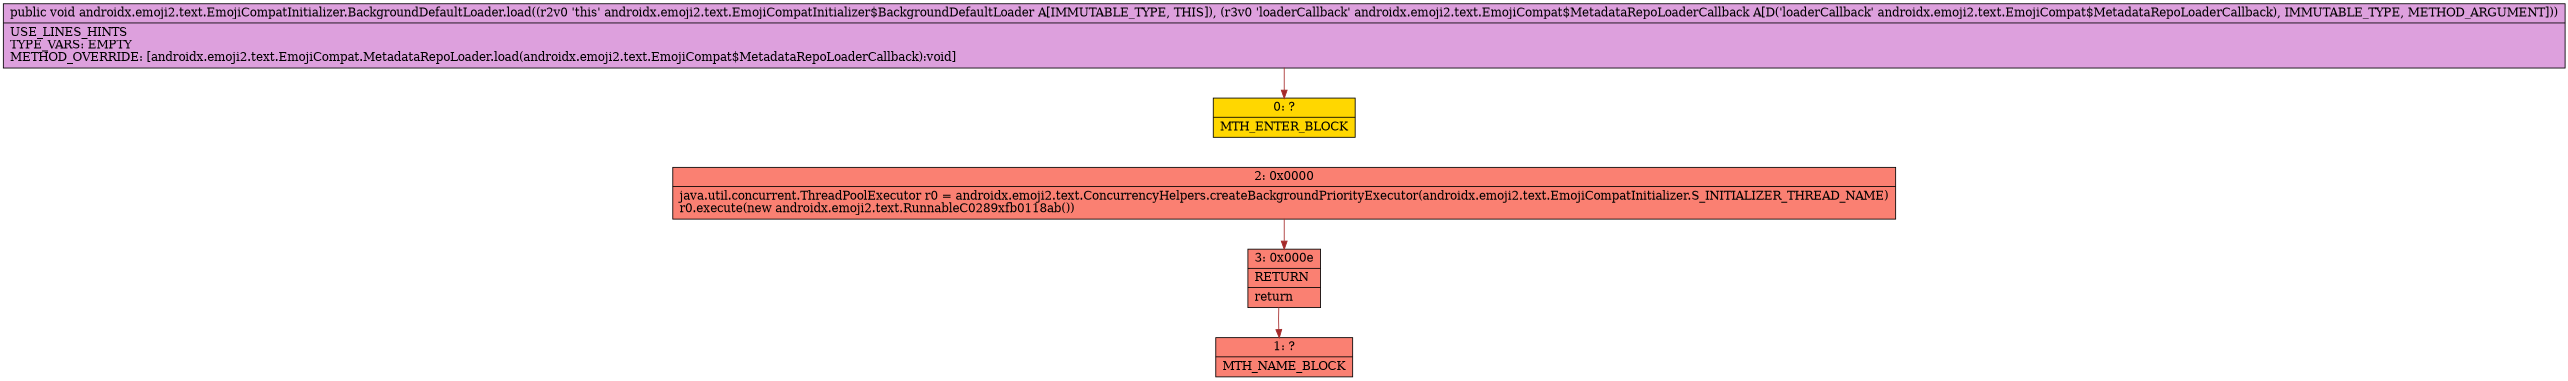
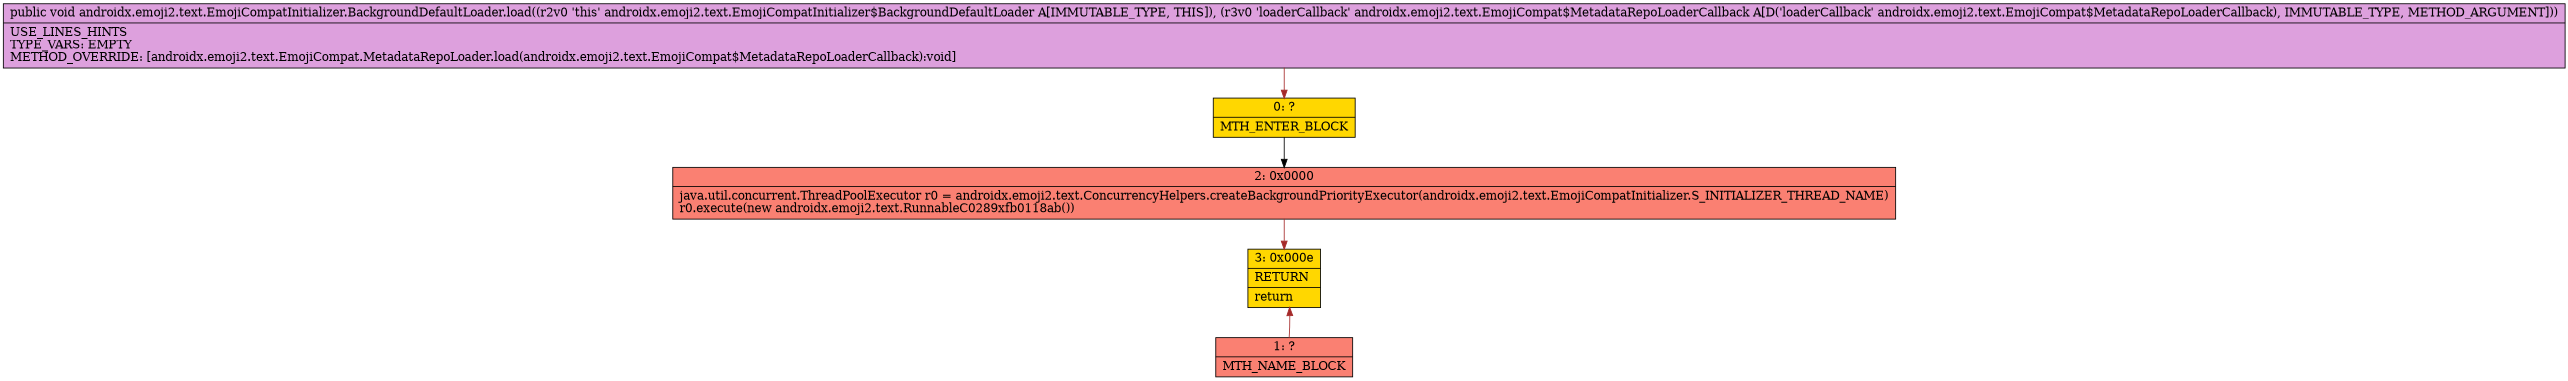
edge "0: ?" -> "2: 0x0000": added
node "3: 0x000e": fillcolor salmon -> gold
edge "3: 0x000e" -> "1: ?": reversed
